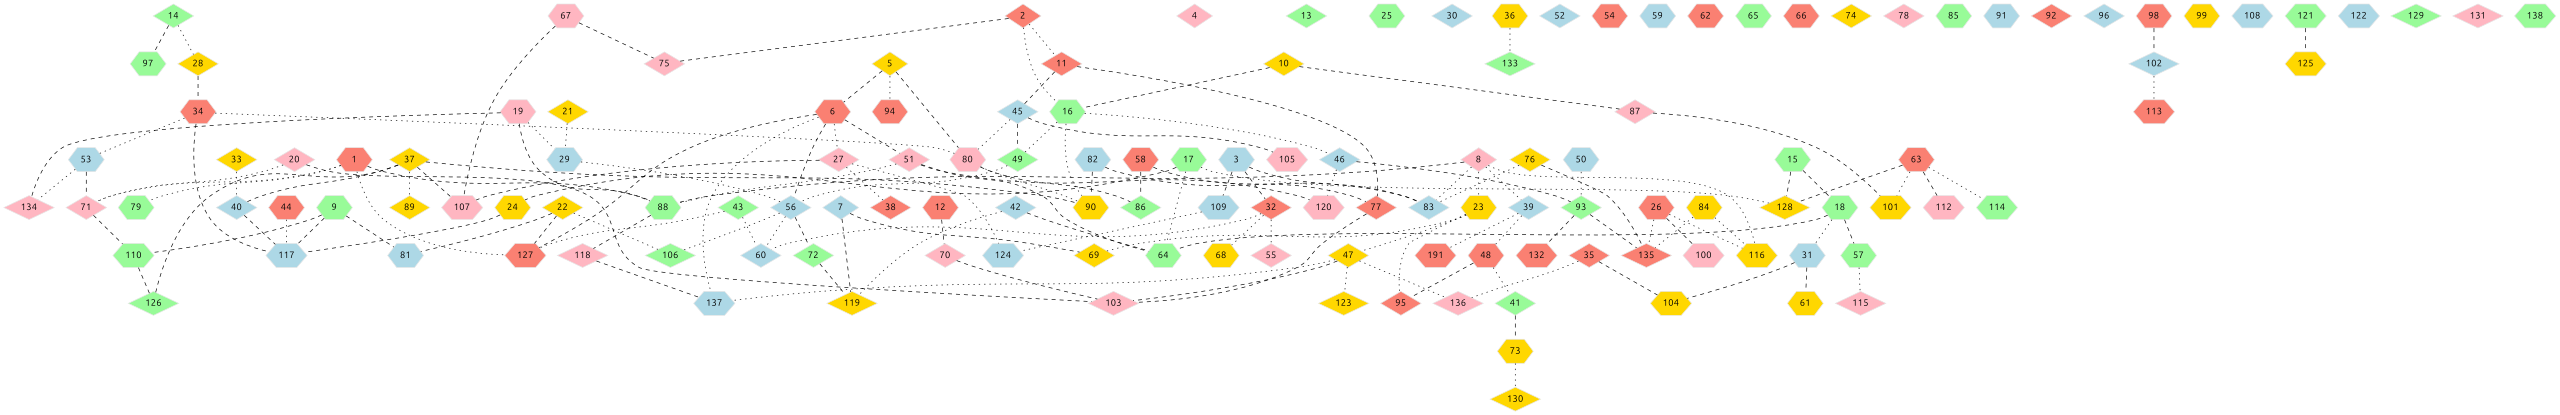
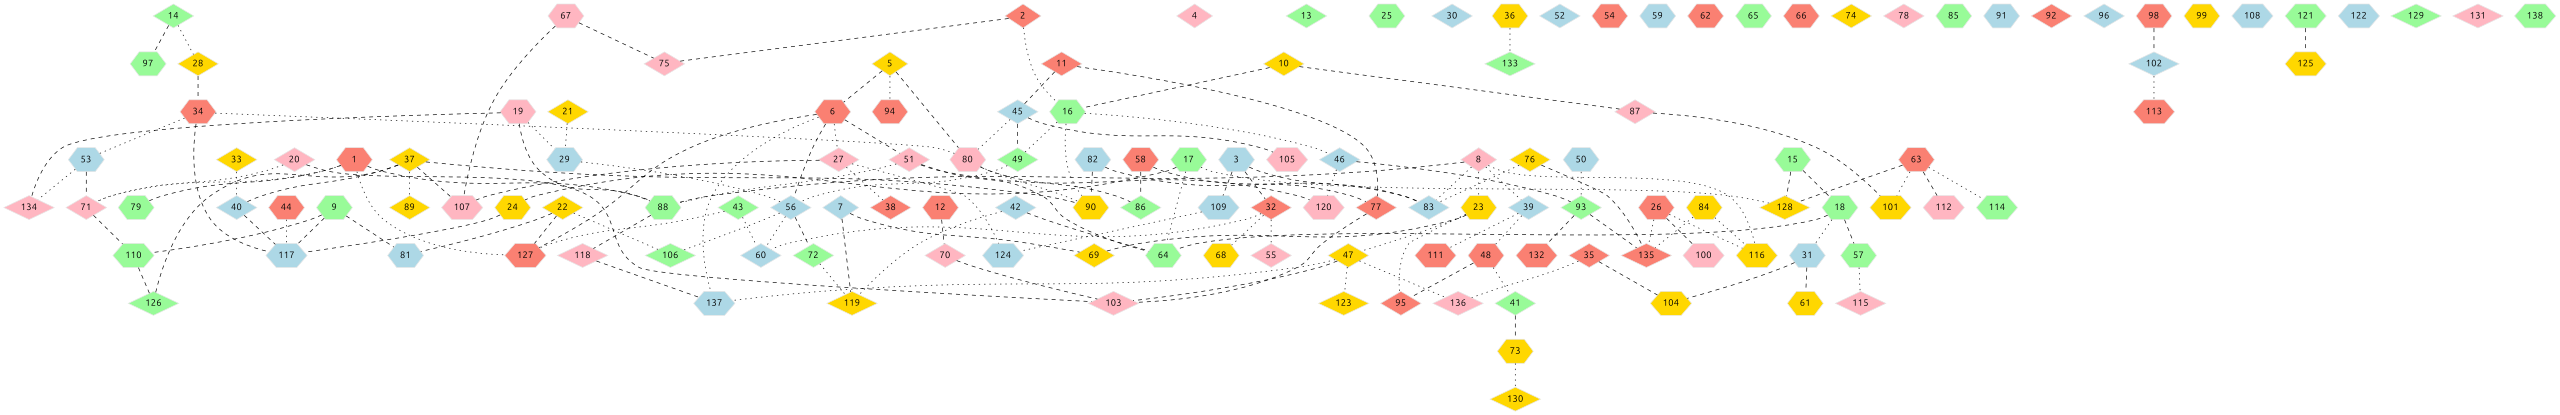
edge "2" -- "11": removed
edge "1" -- "79": style dotted -> dashed
edge "23" -- "69": style dotted -> dashed
node "191": label "191" -> "111"
edge "72" -- "119": style dashed -> dotted
